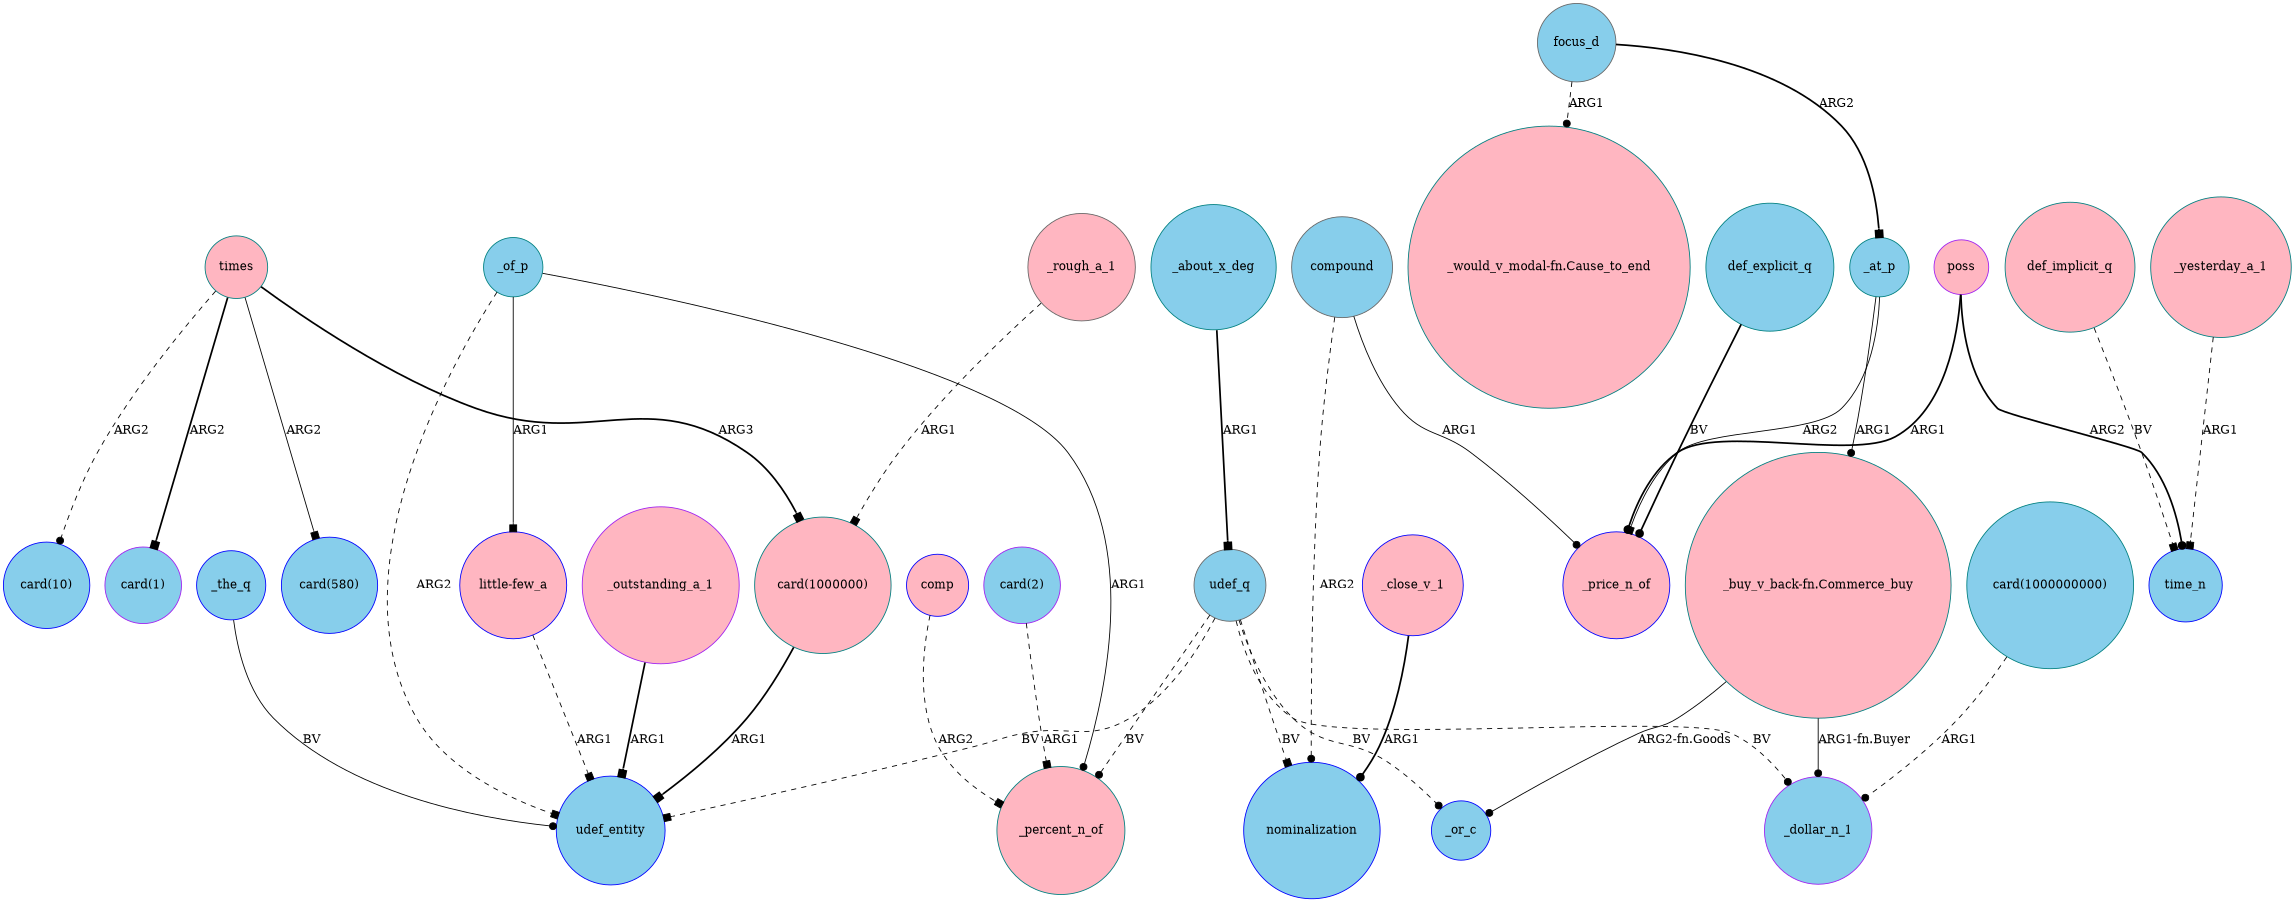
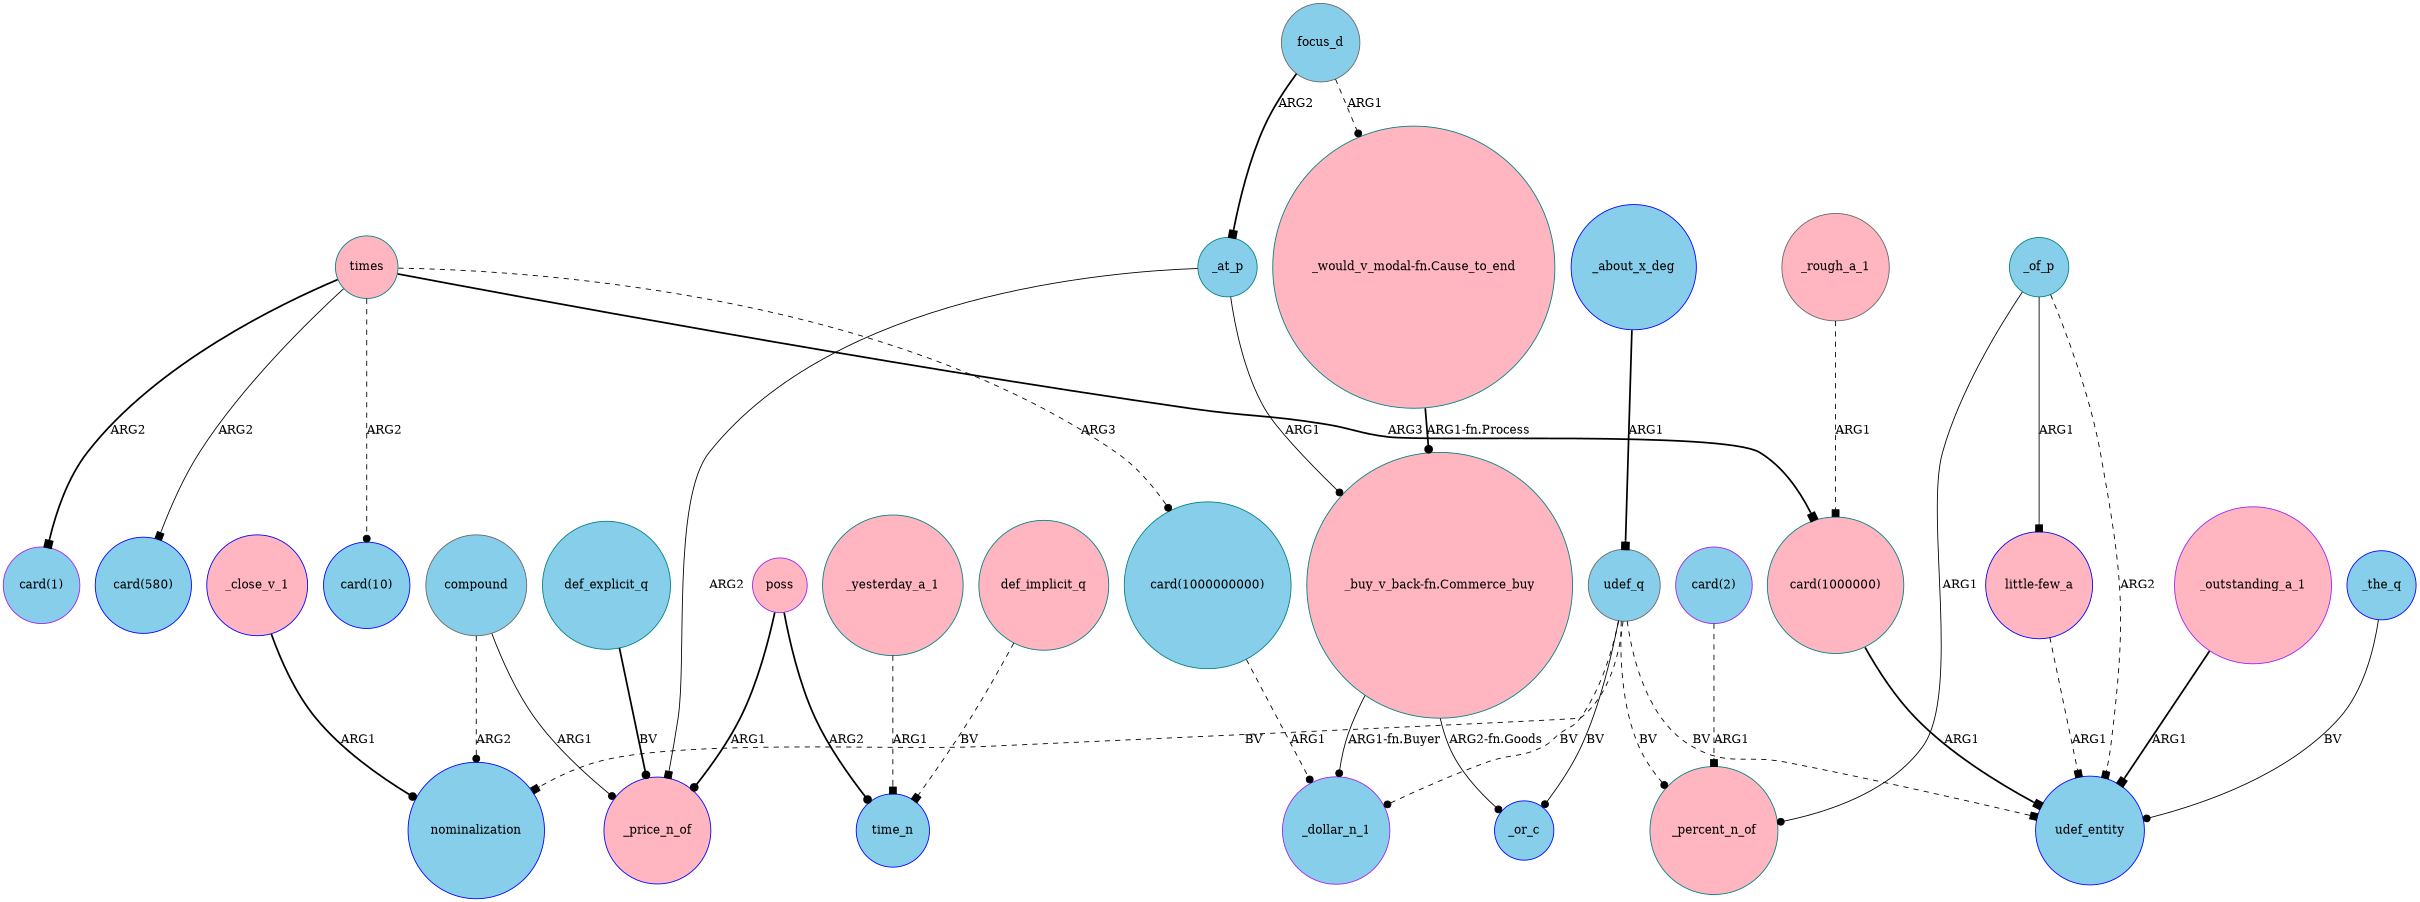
node "_about_x_deg": color teal -> blue
edge "times" -> "card(1000000000)": added, label "ARG3"
edge "_would_v_modal-fn.Cause_to_end" -> "_buy_v_back-fn.Commerce_buy": added, label "ARG1-fn.Process"
node "comp": removed
edge "udef_q" -> "_or_c": style dashed -> solid
